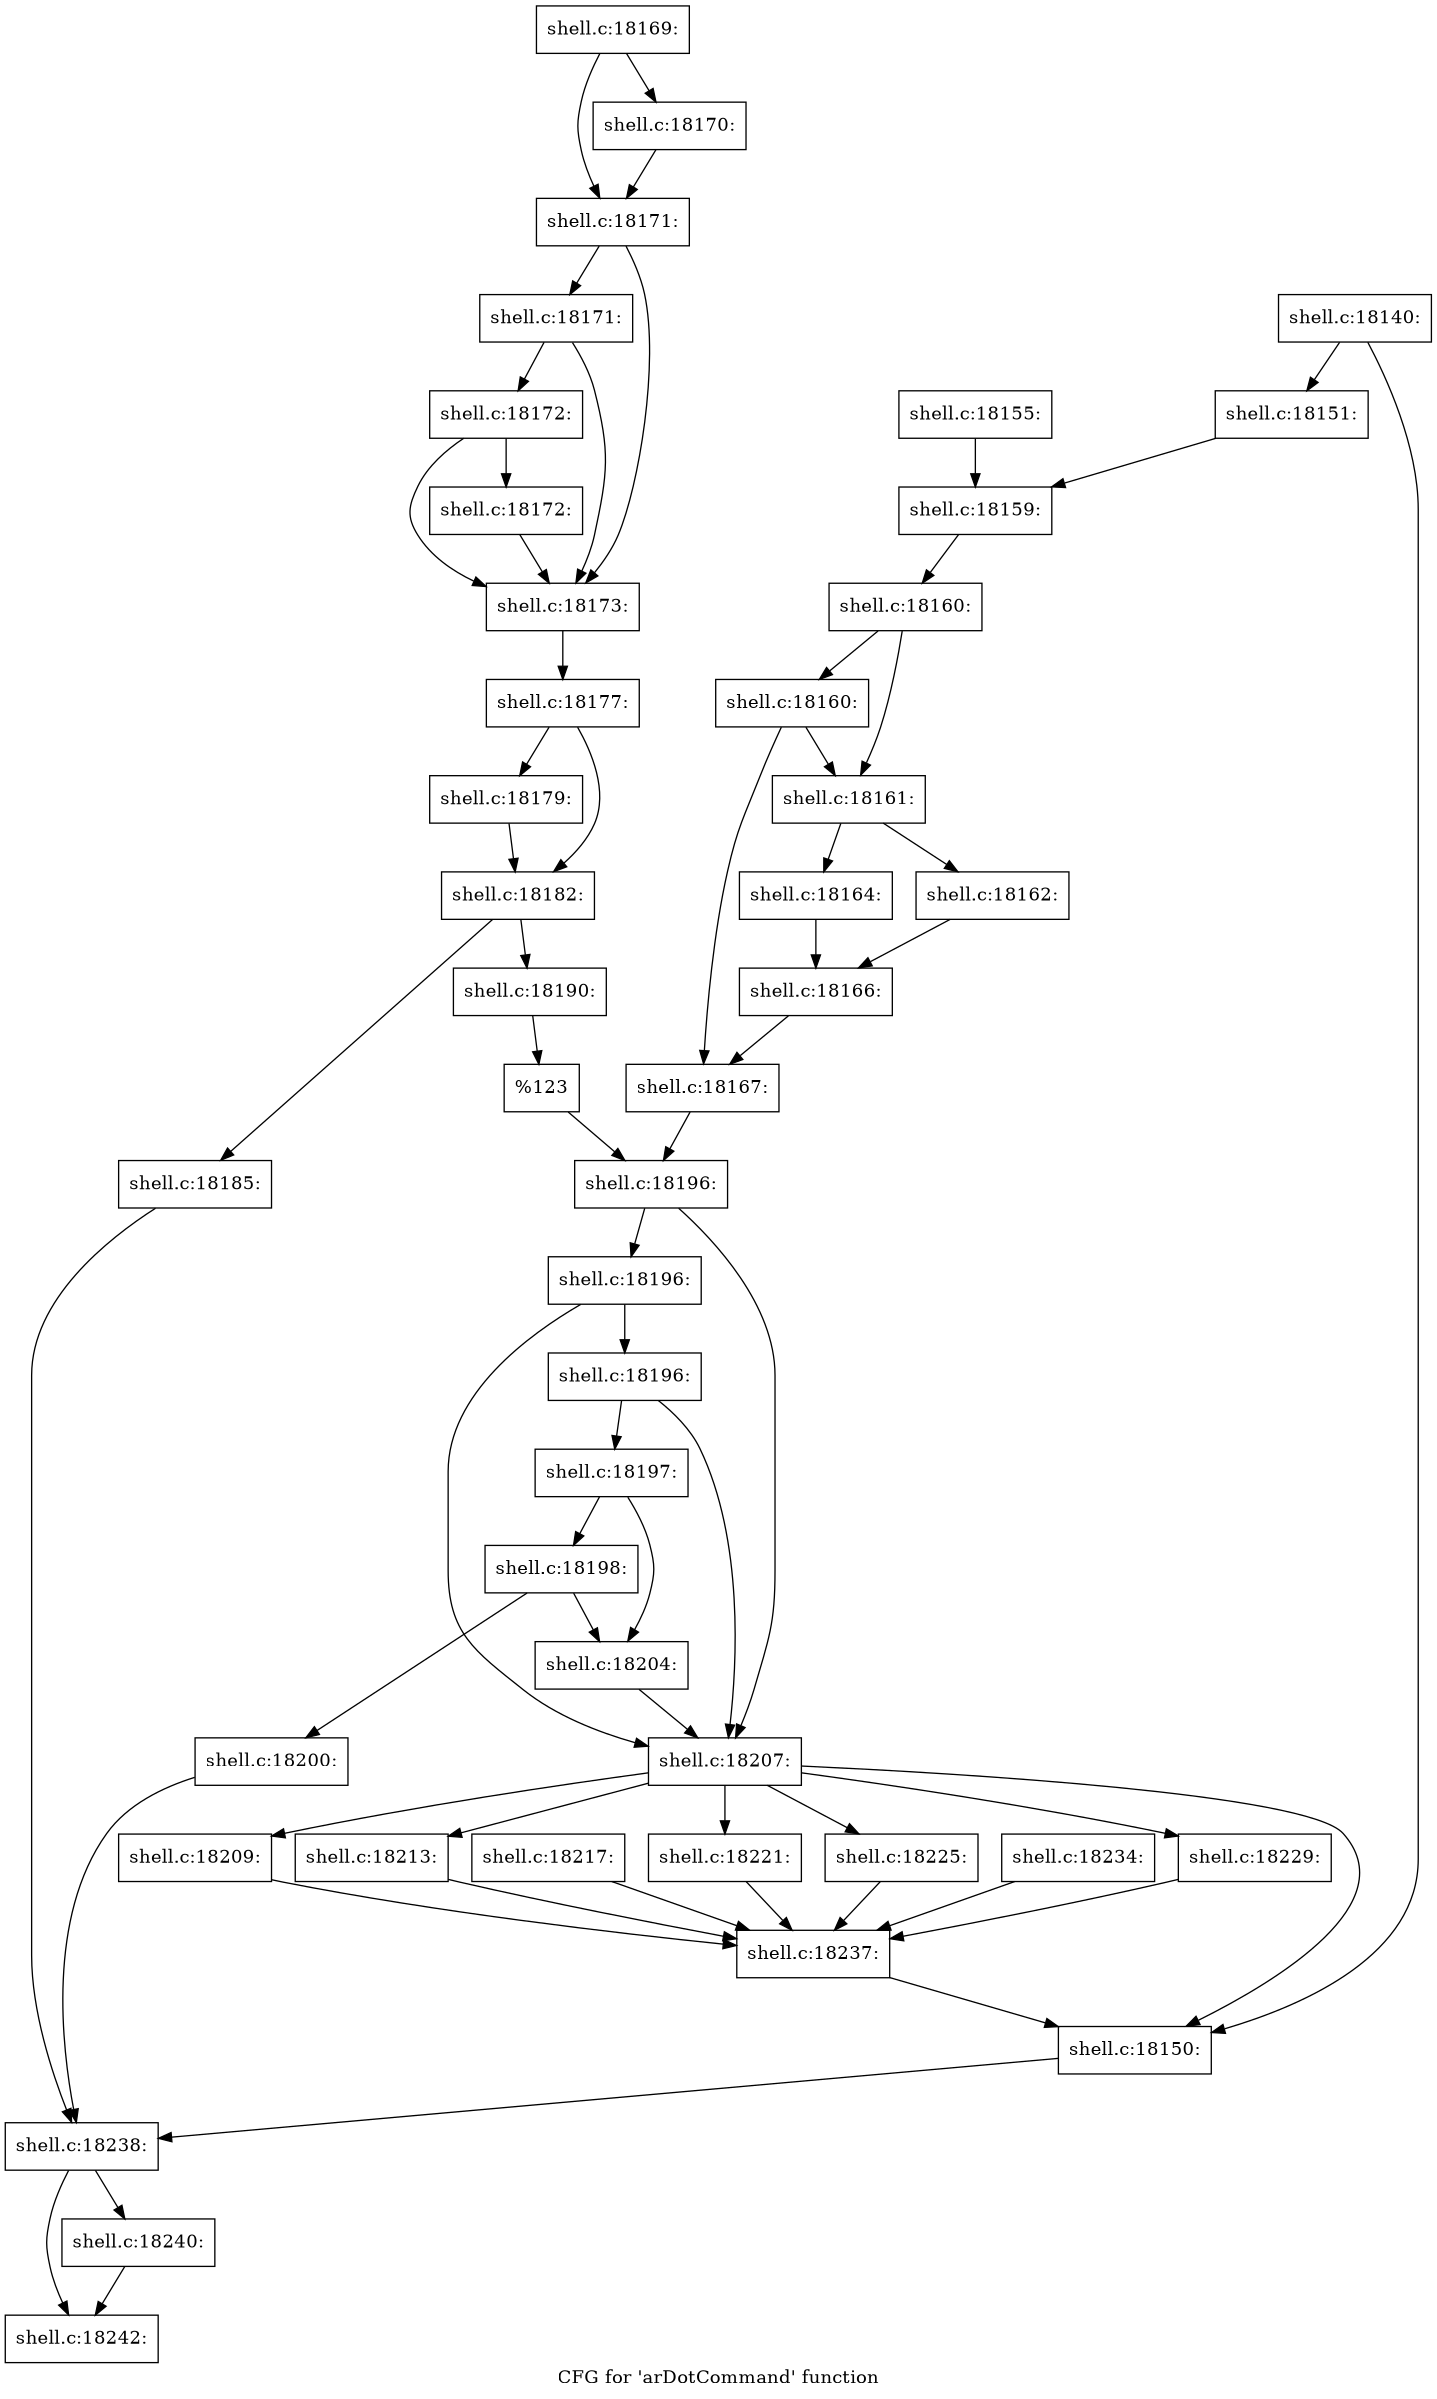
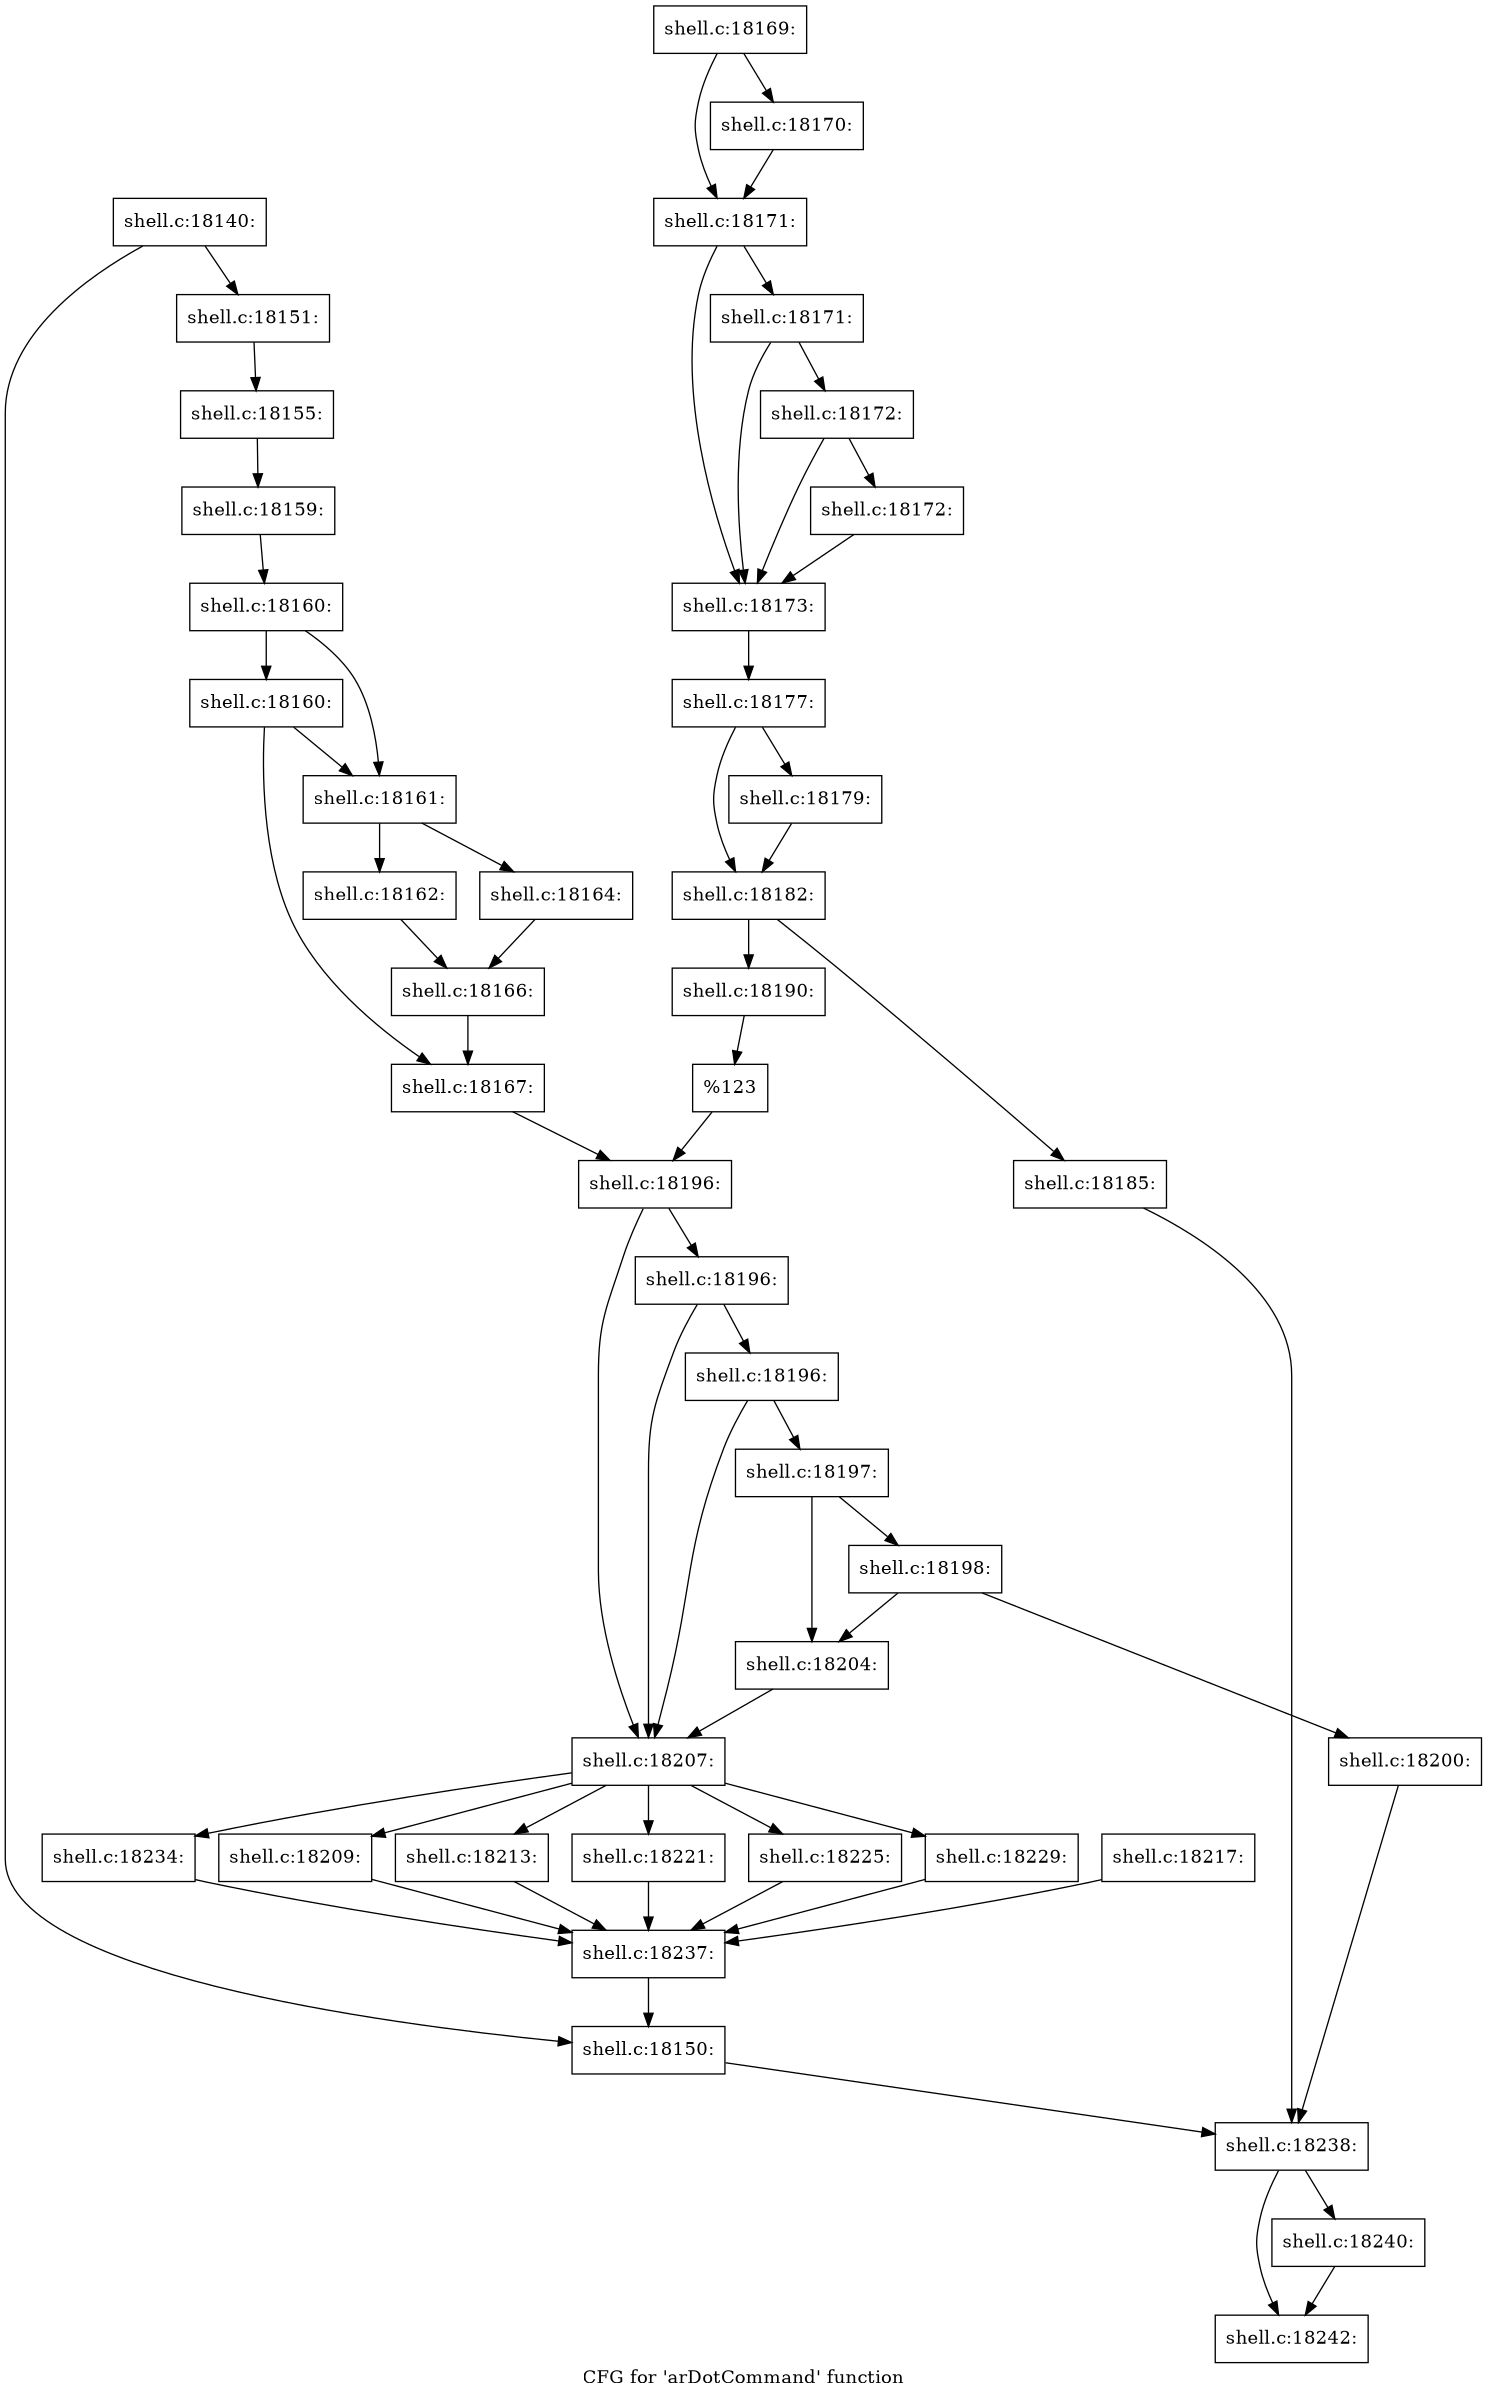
edge "shell.c:18151:" -> "shell.c:18159:": now "shell.c:18151:" -> "shell.c:18155:"
edge "shell.c:18207:" -> "shell.c:18150:": now "shell.c:18207:" -> "shell.c:18234:"
